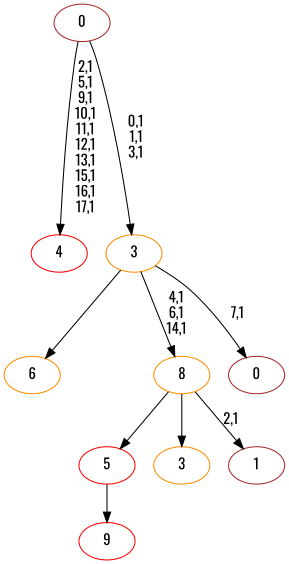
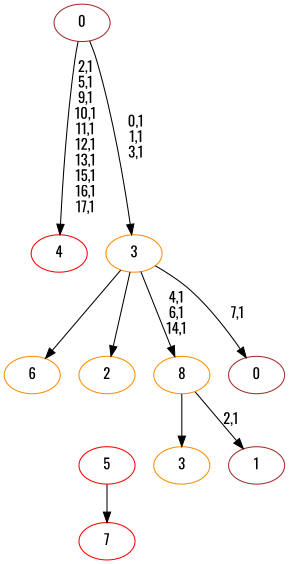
node "2": added
edge "8" -> "5": removed
node "9": label "9" -> "7"
